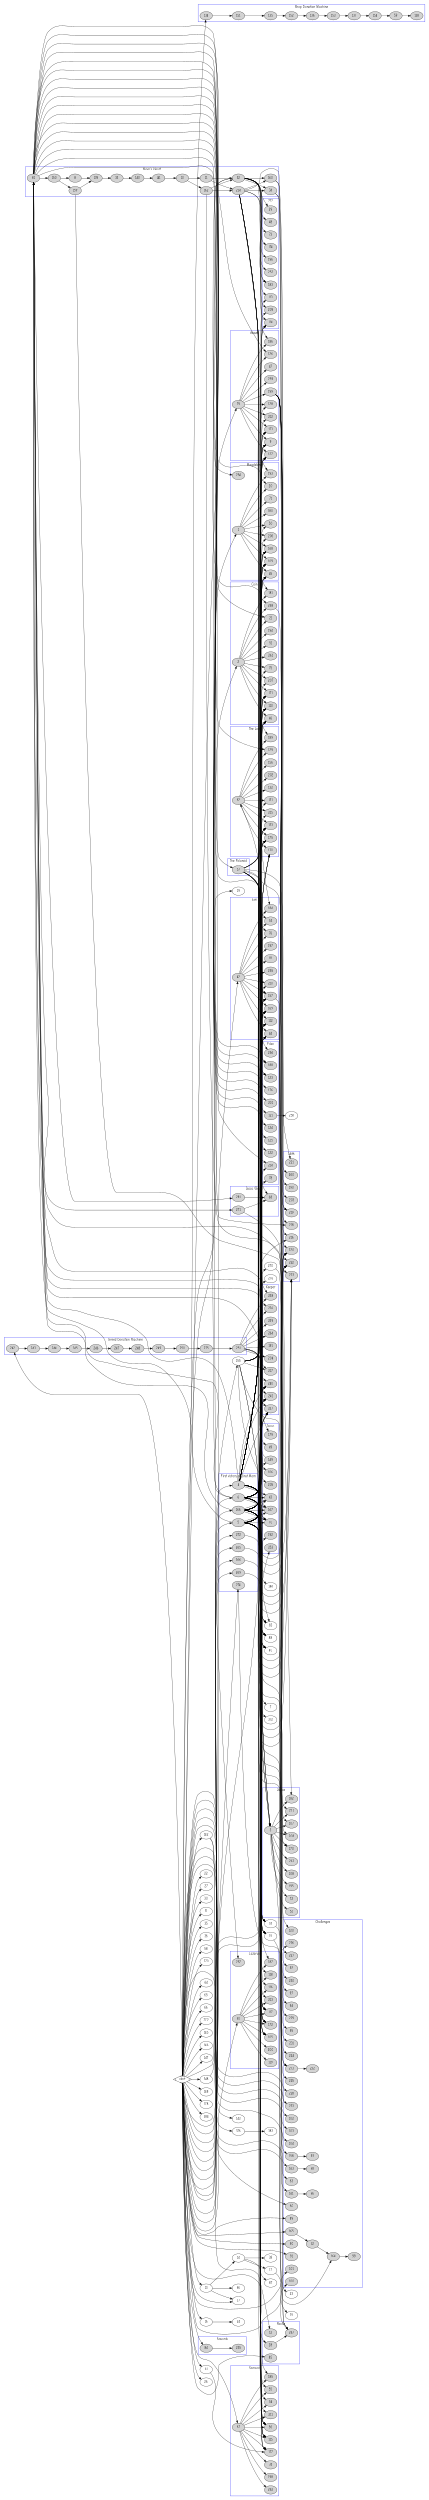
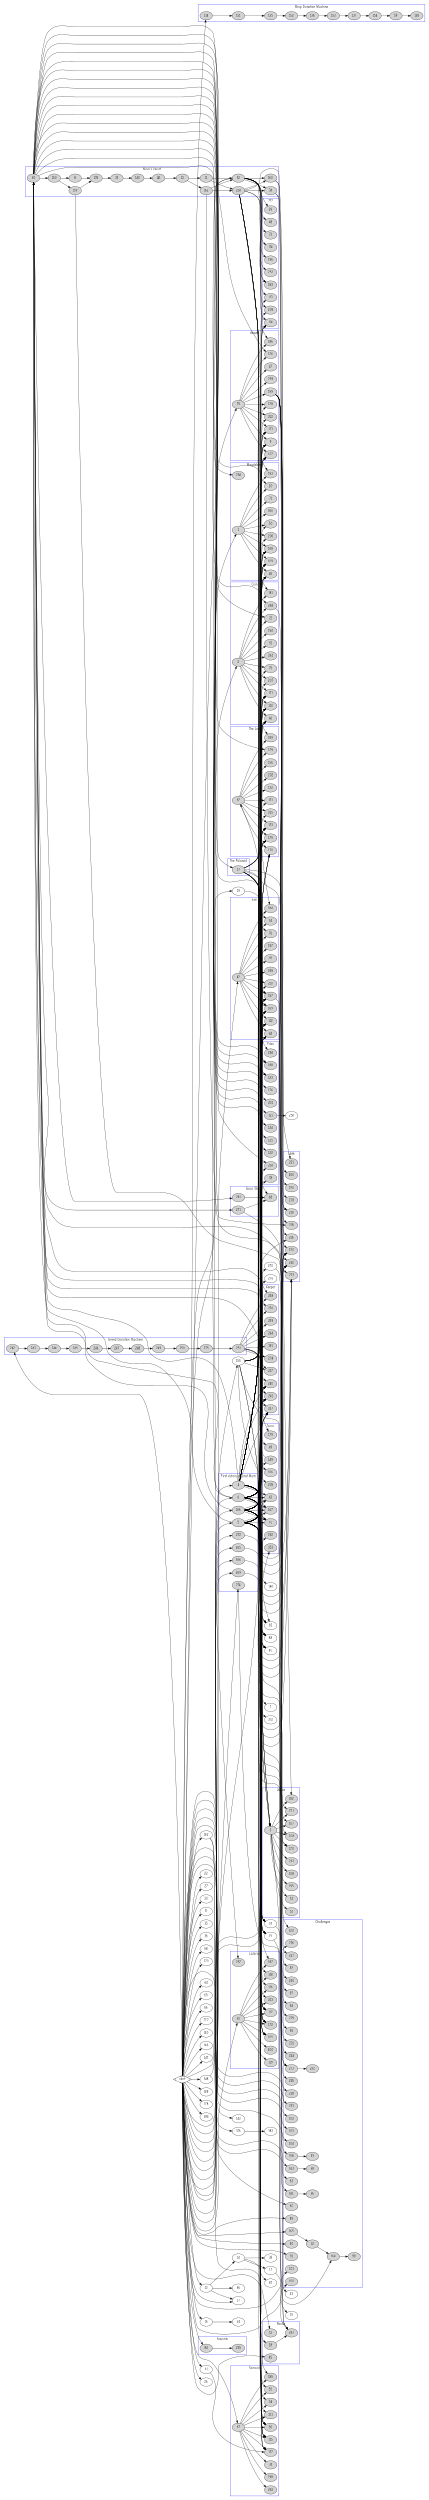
edge "4" -> "169": now "19" -> "169"
